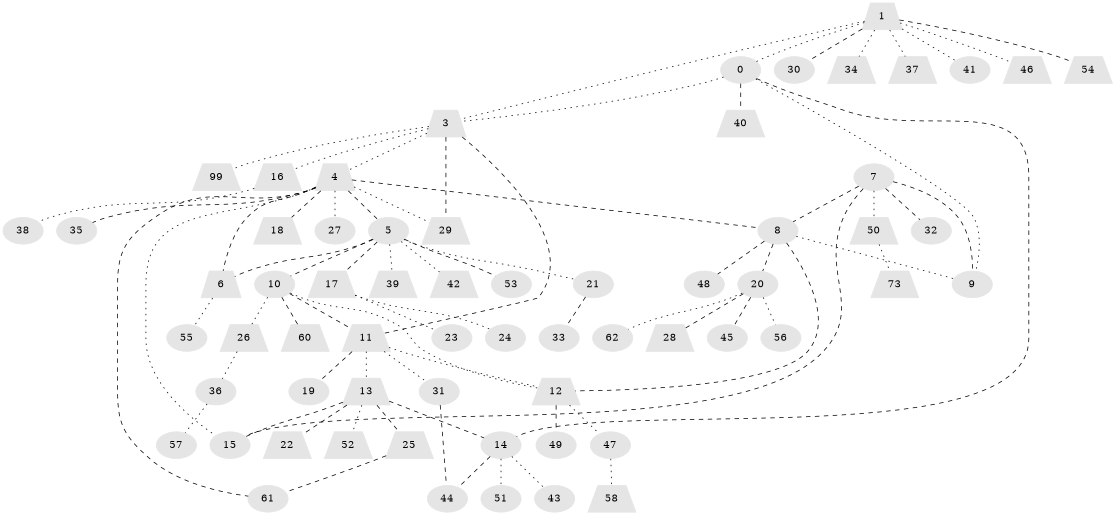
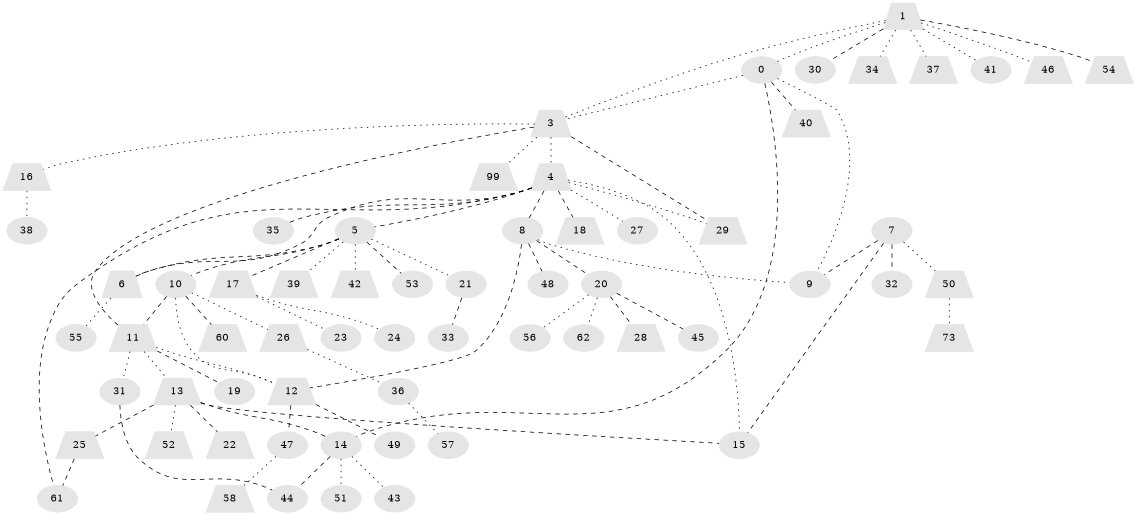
edge "7" -- "8": removed
edge "12" -- "47": style dotted -> dashed
